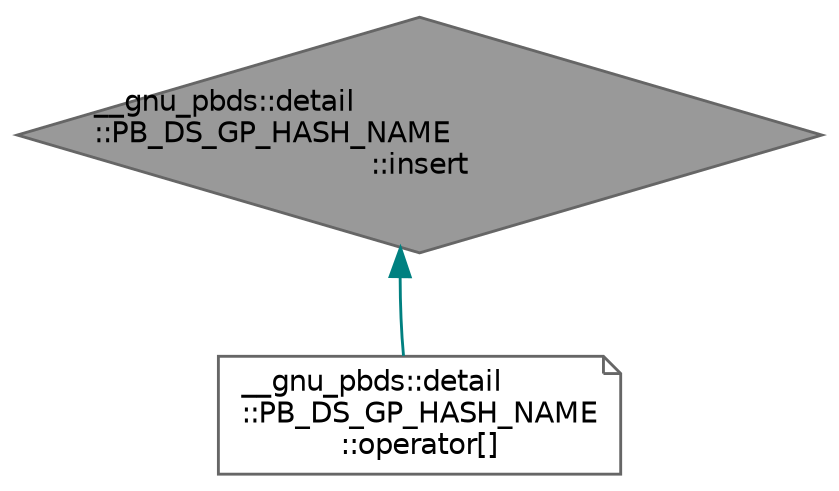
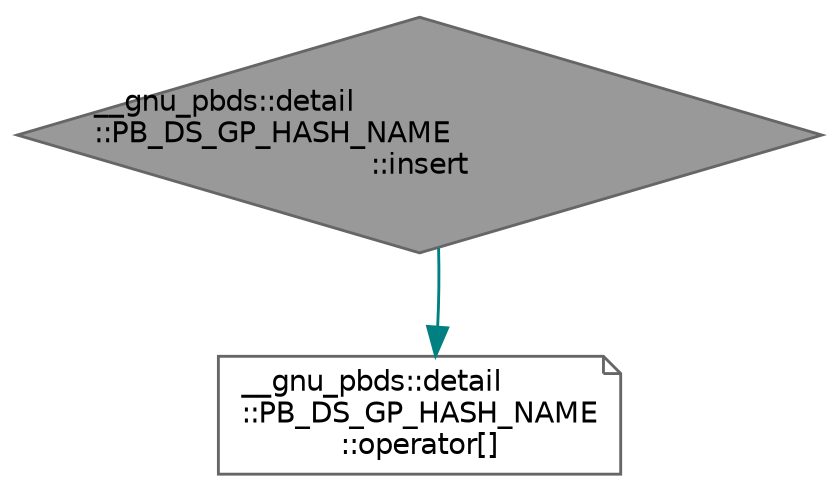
edge "__gnu_pbds::detail ::PB_DS_GP_HASH_NAME ::operator[]" -> "__gnu_pbds::detail ::PB_DS_GP_HASH_NAME ::insert": reversed
